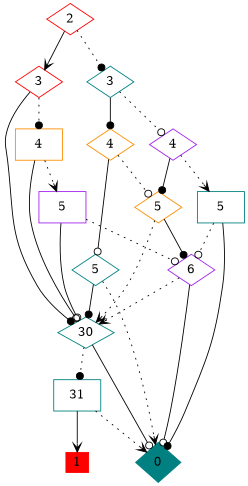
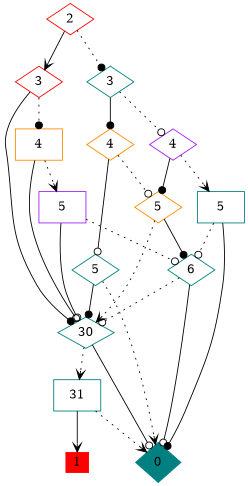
node "6": color purple -> teal
edge "6" -> "30": arrowhead vee -> odot
edge "30" -> "31": arrowhead dot -> vee
